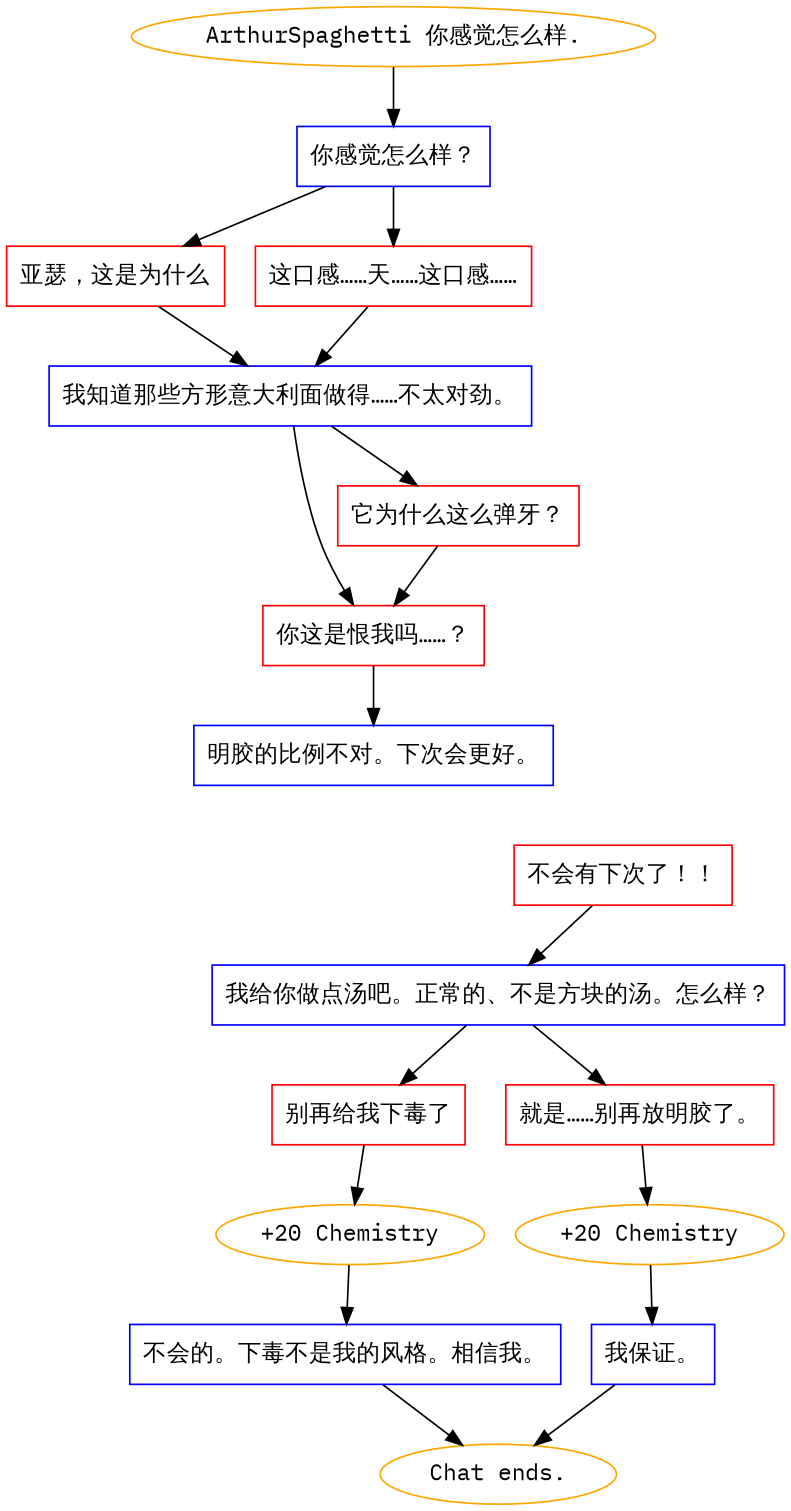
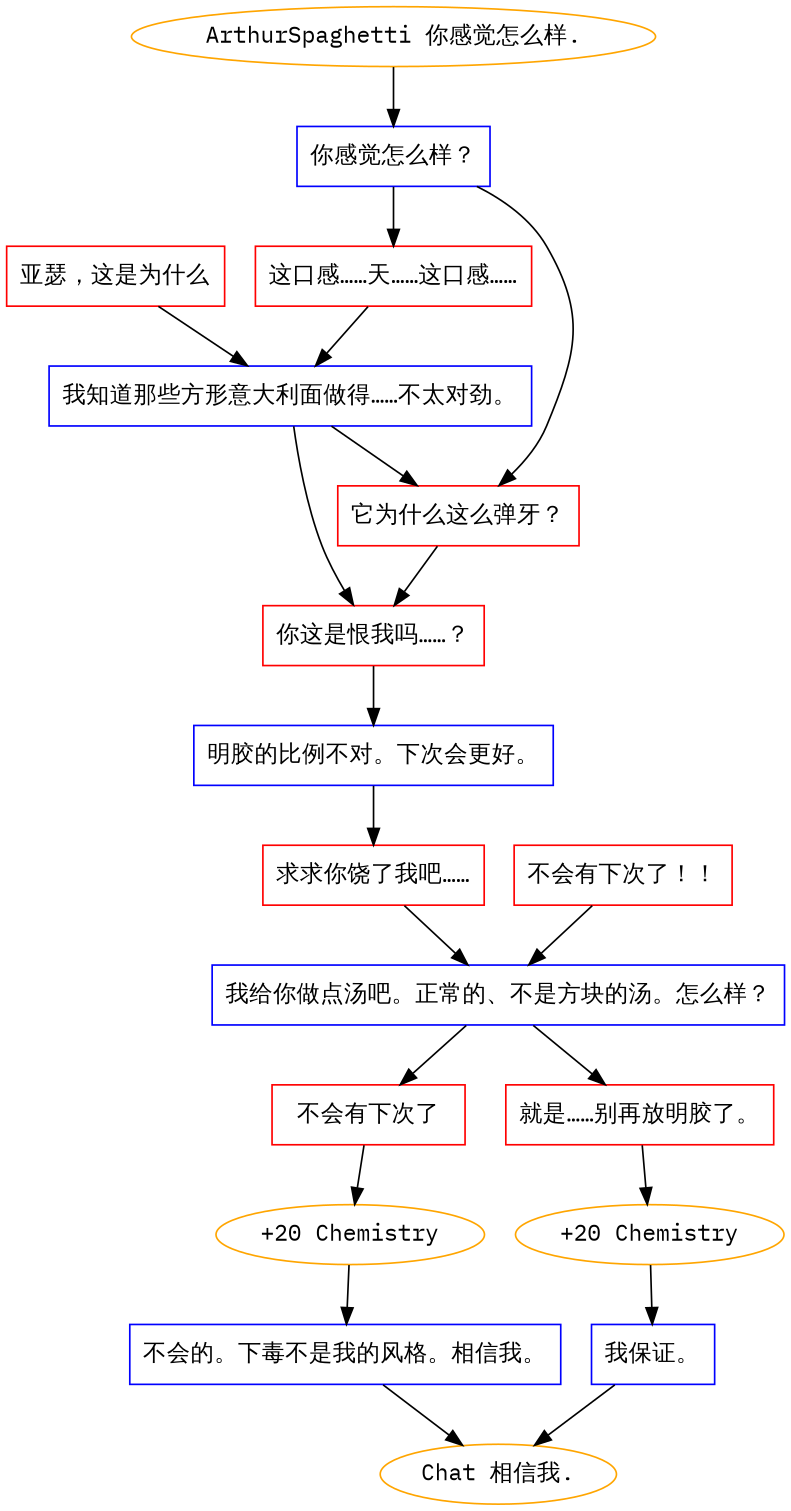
edge "你感觉怎么样？" -> "亚瑟，这是为什么": now "你感觉怎么样？" -> "它为什么这么弹牙？"
node "求求你饶了我吧……": added
node "别再给我下毒了": label "别再给我下毒了" -> "不会有下次了"
node "Chat ends.": label "Chat ends." -> "Chat 相信我."
